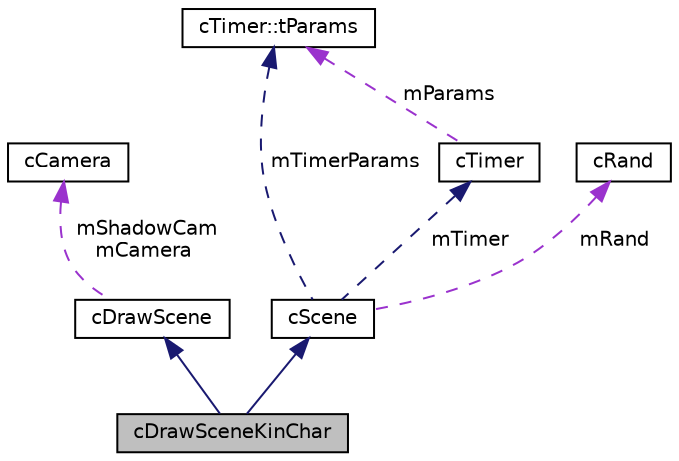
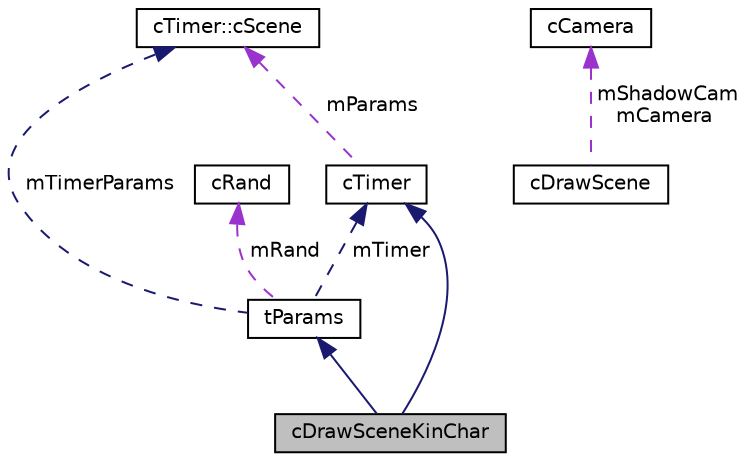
node "cTimer::tParams": label "cTimer::tParams" -> "cTimer::cScene"
node "cScene": label "cScene" -> "tParams"
edge "cDrawSceneKinChar" -> "cDrawScene": now "cDrawSceneKinChar" -> "cTimer"
